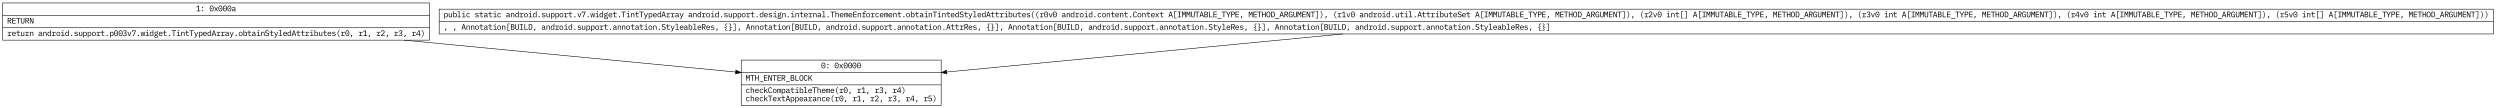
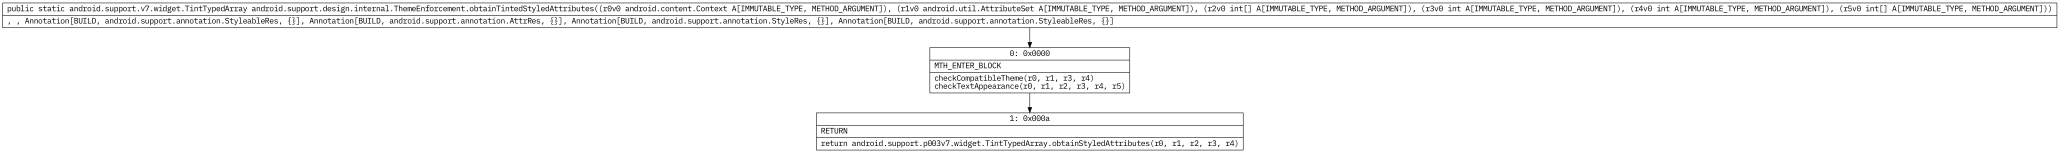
edge "1: 0x000a" -> "0: 0x0000": reversed
